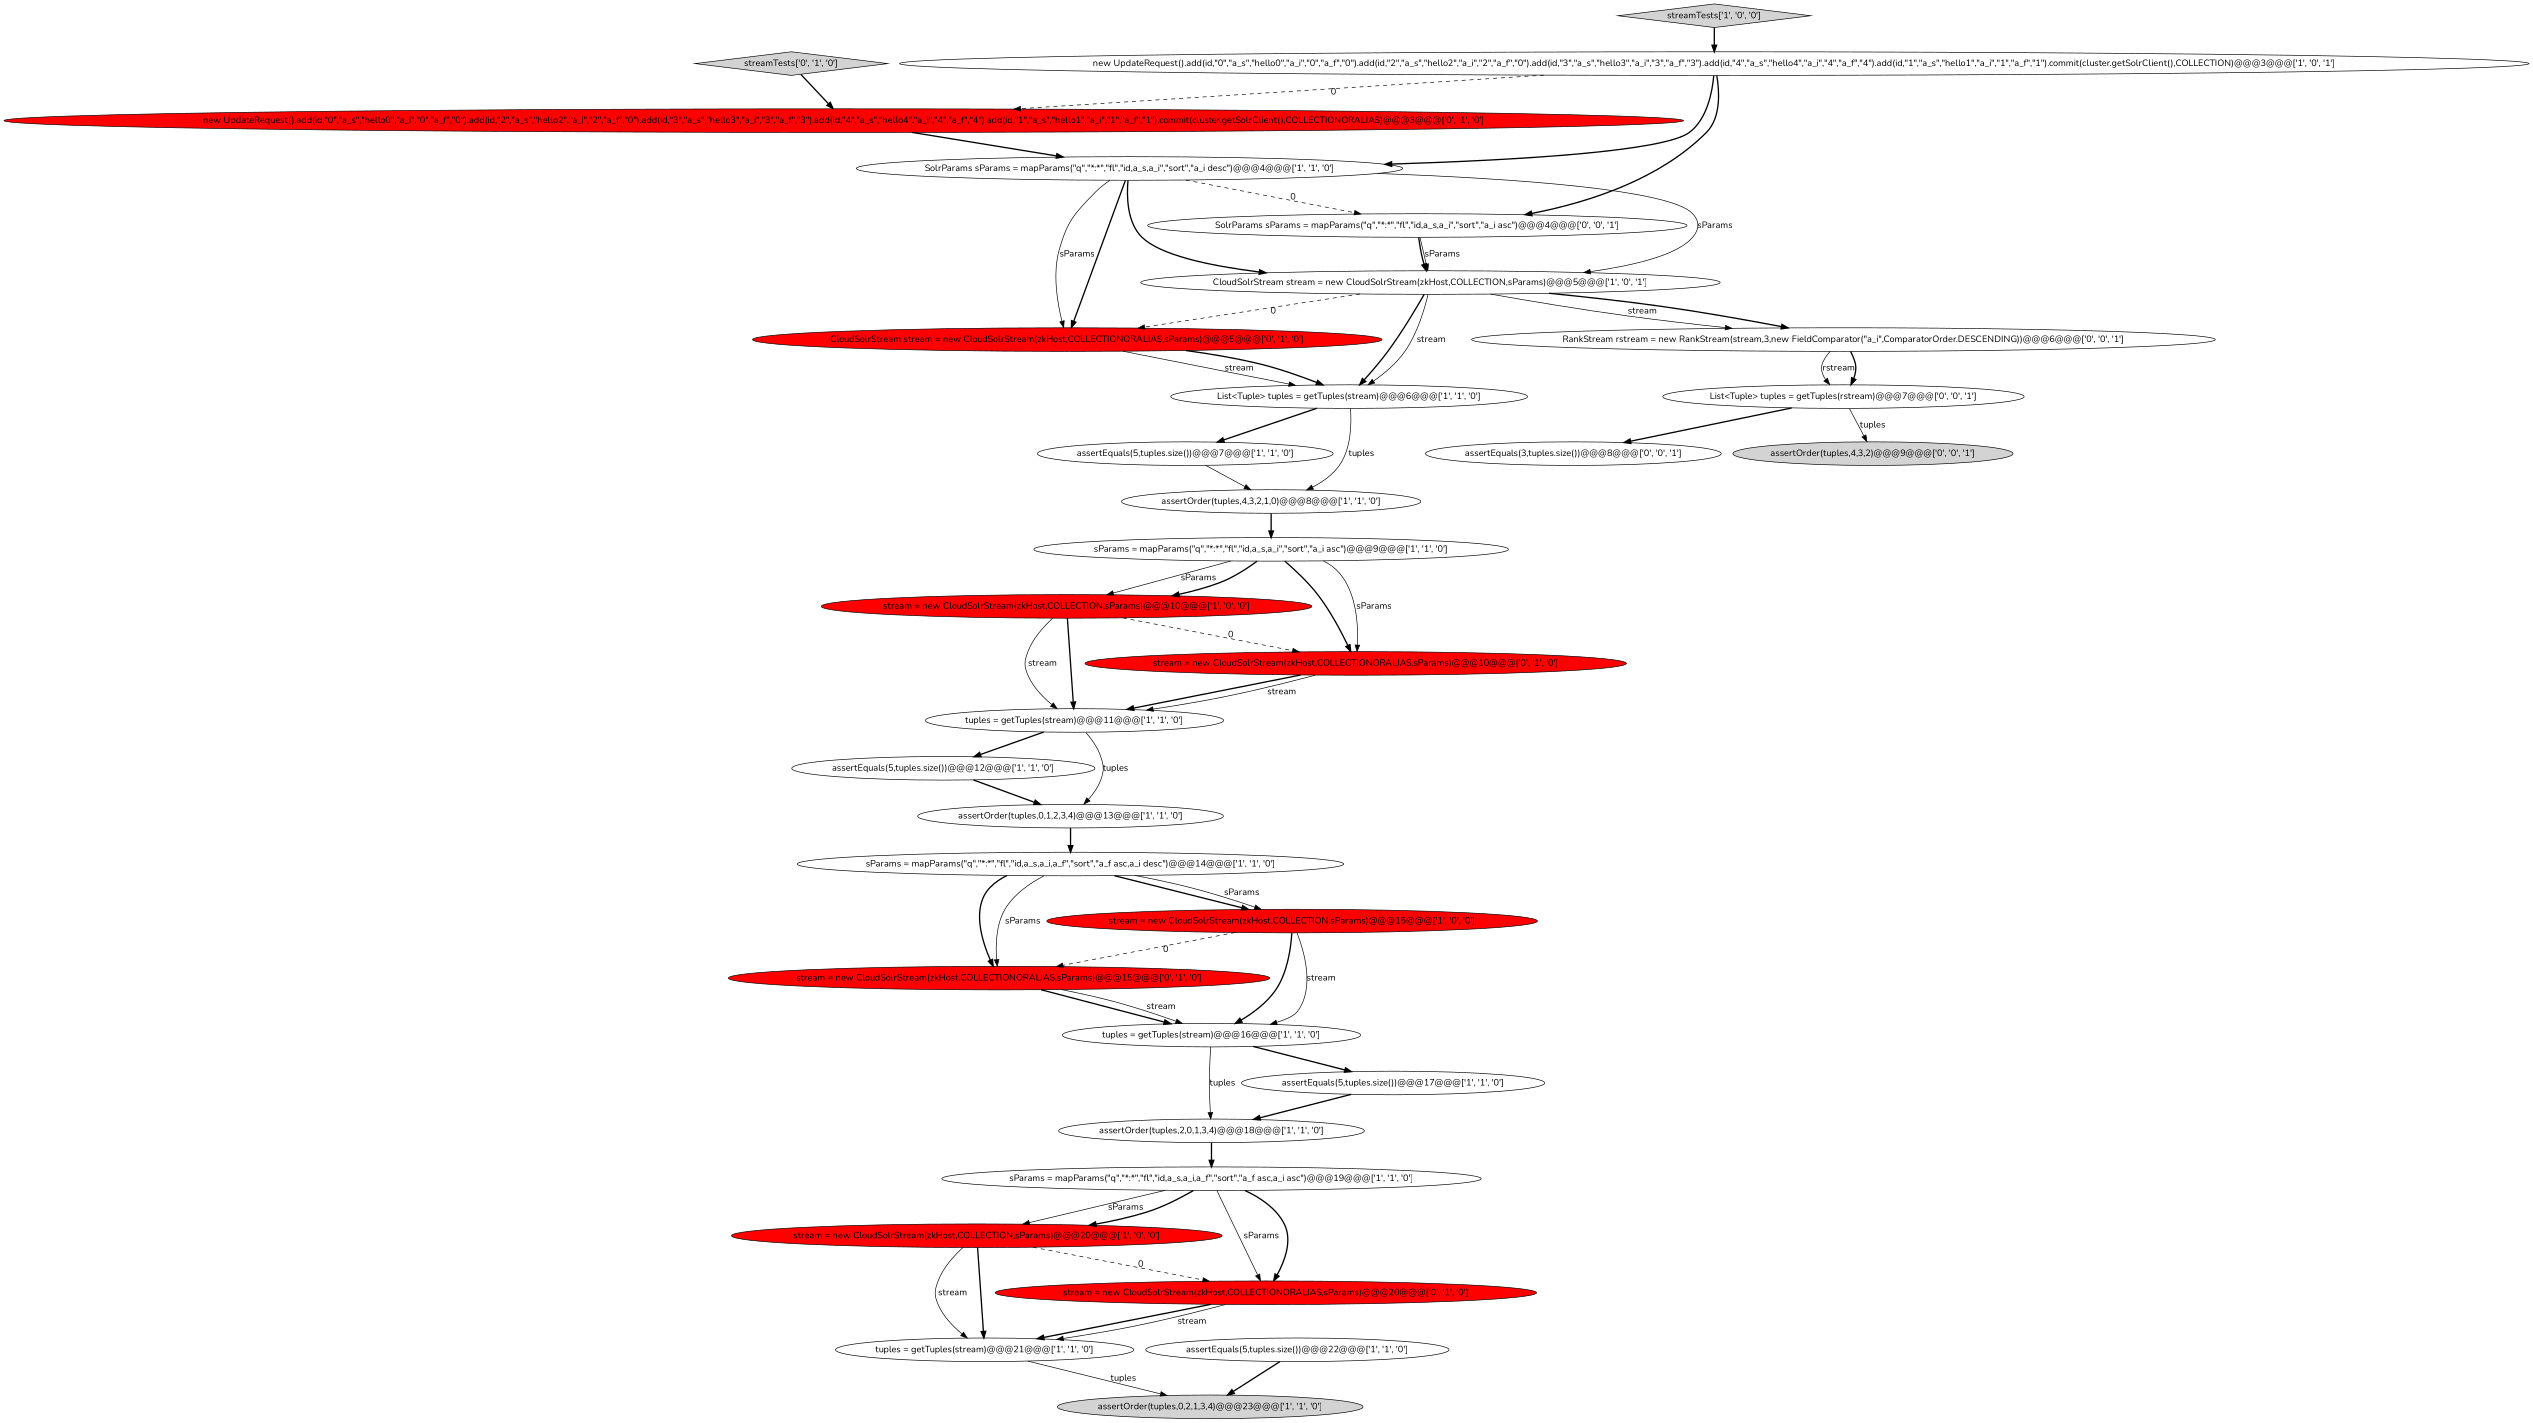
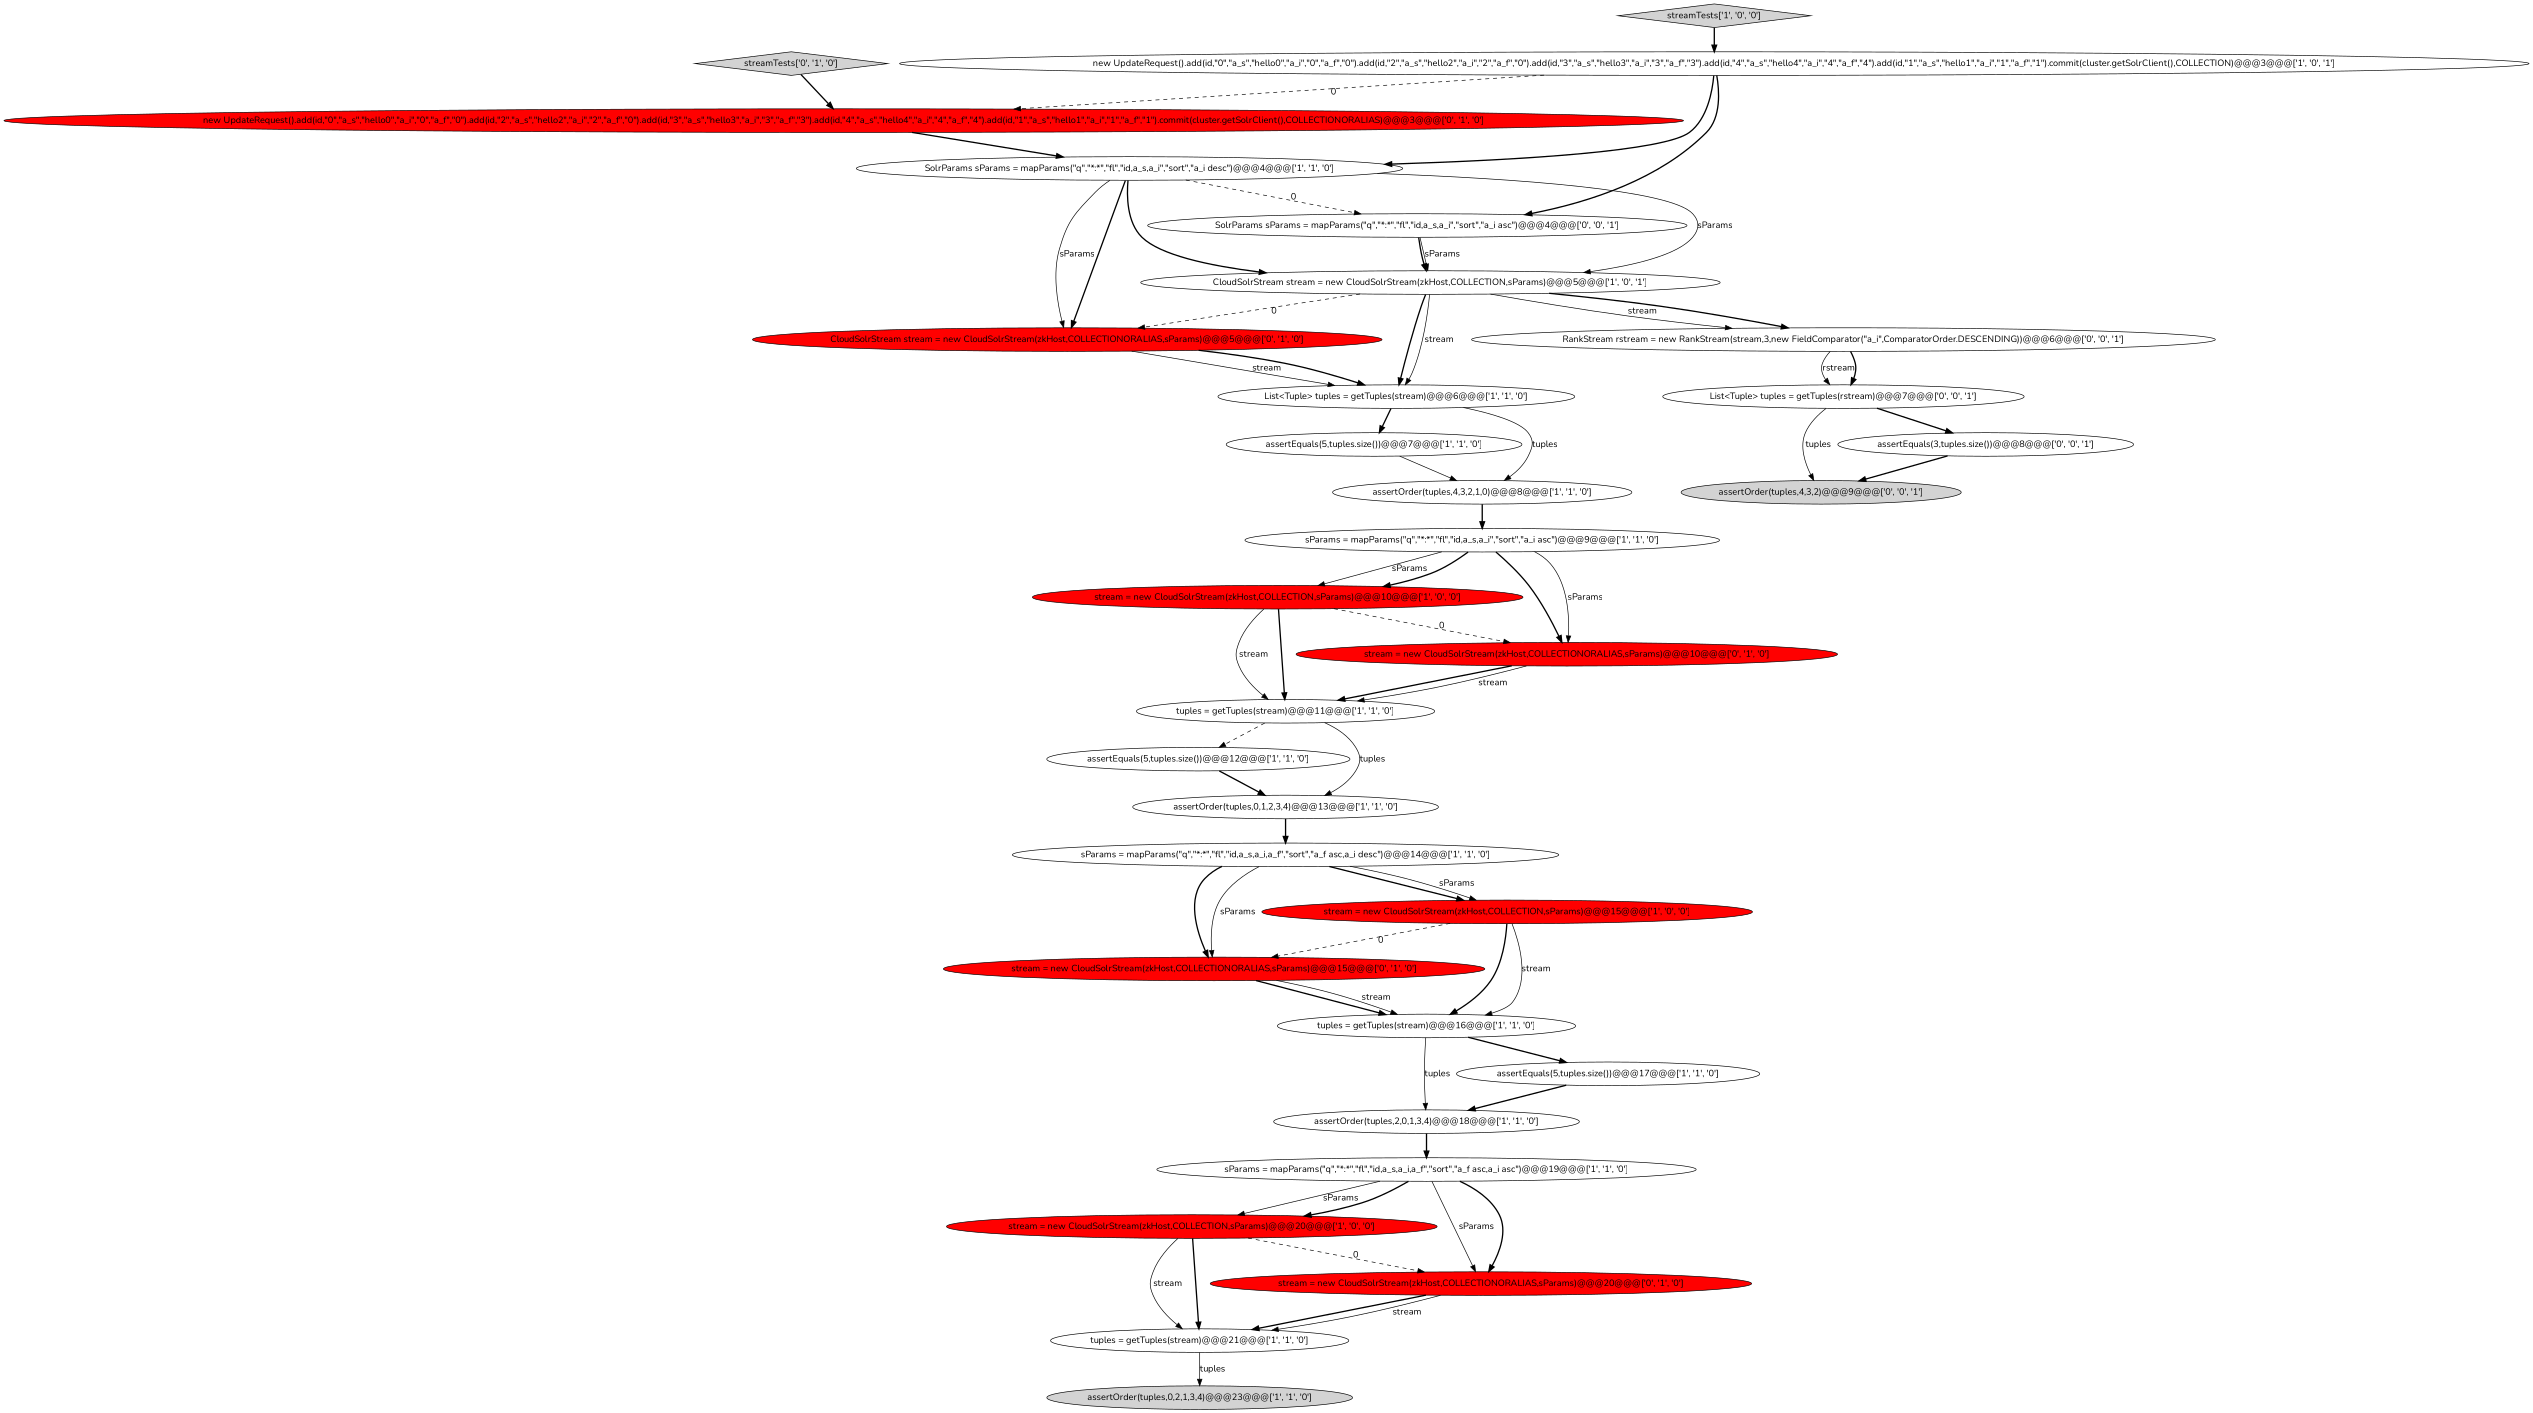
edge "assertEquals(3,tuples.size())@@@8@@@['0', '0', '1']" -> "assertOrder(tuples,4,3,2)@@@9@@@['0', '0', '1']": added
edge "tuples = getTuples(stream)@@@11@@@['1', '1', '0']" -> "assertEquals(5,tuples.size())@@@12@@@['1', '1', '0']": style bold -> dashed
node "assertEquals(5,tuples.size())@@@22@@@['1', '1', '0']": removed
